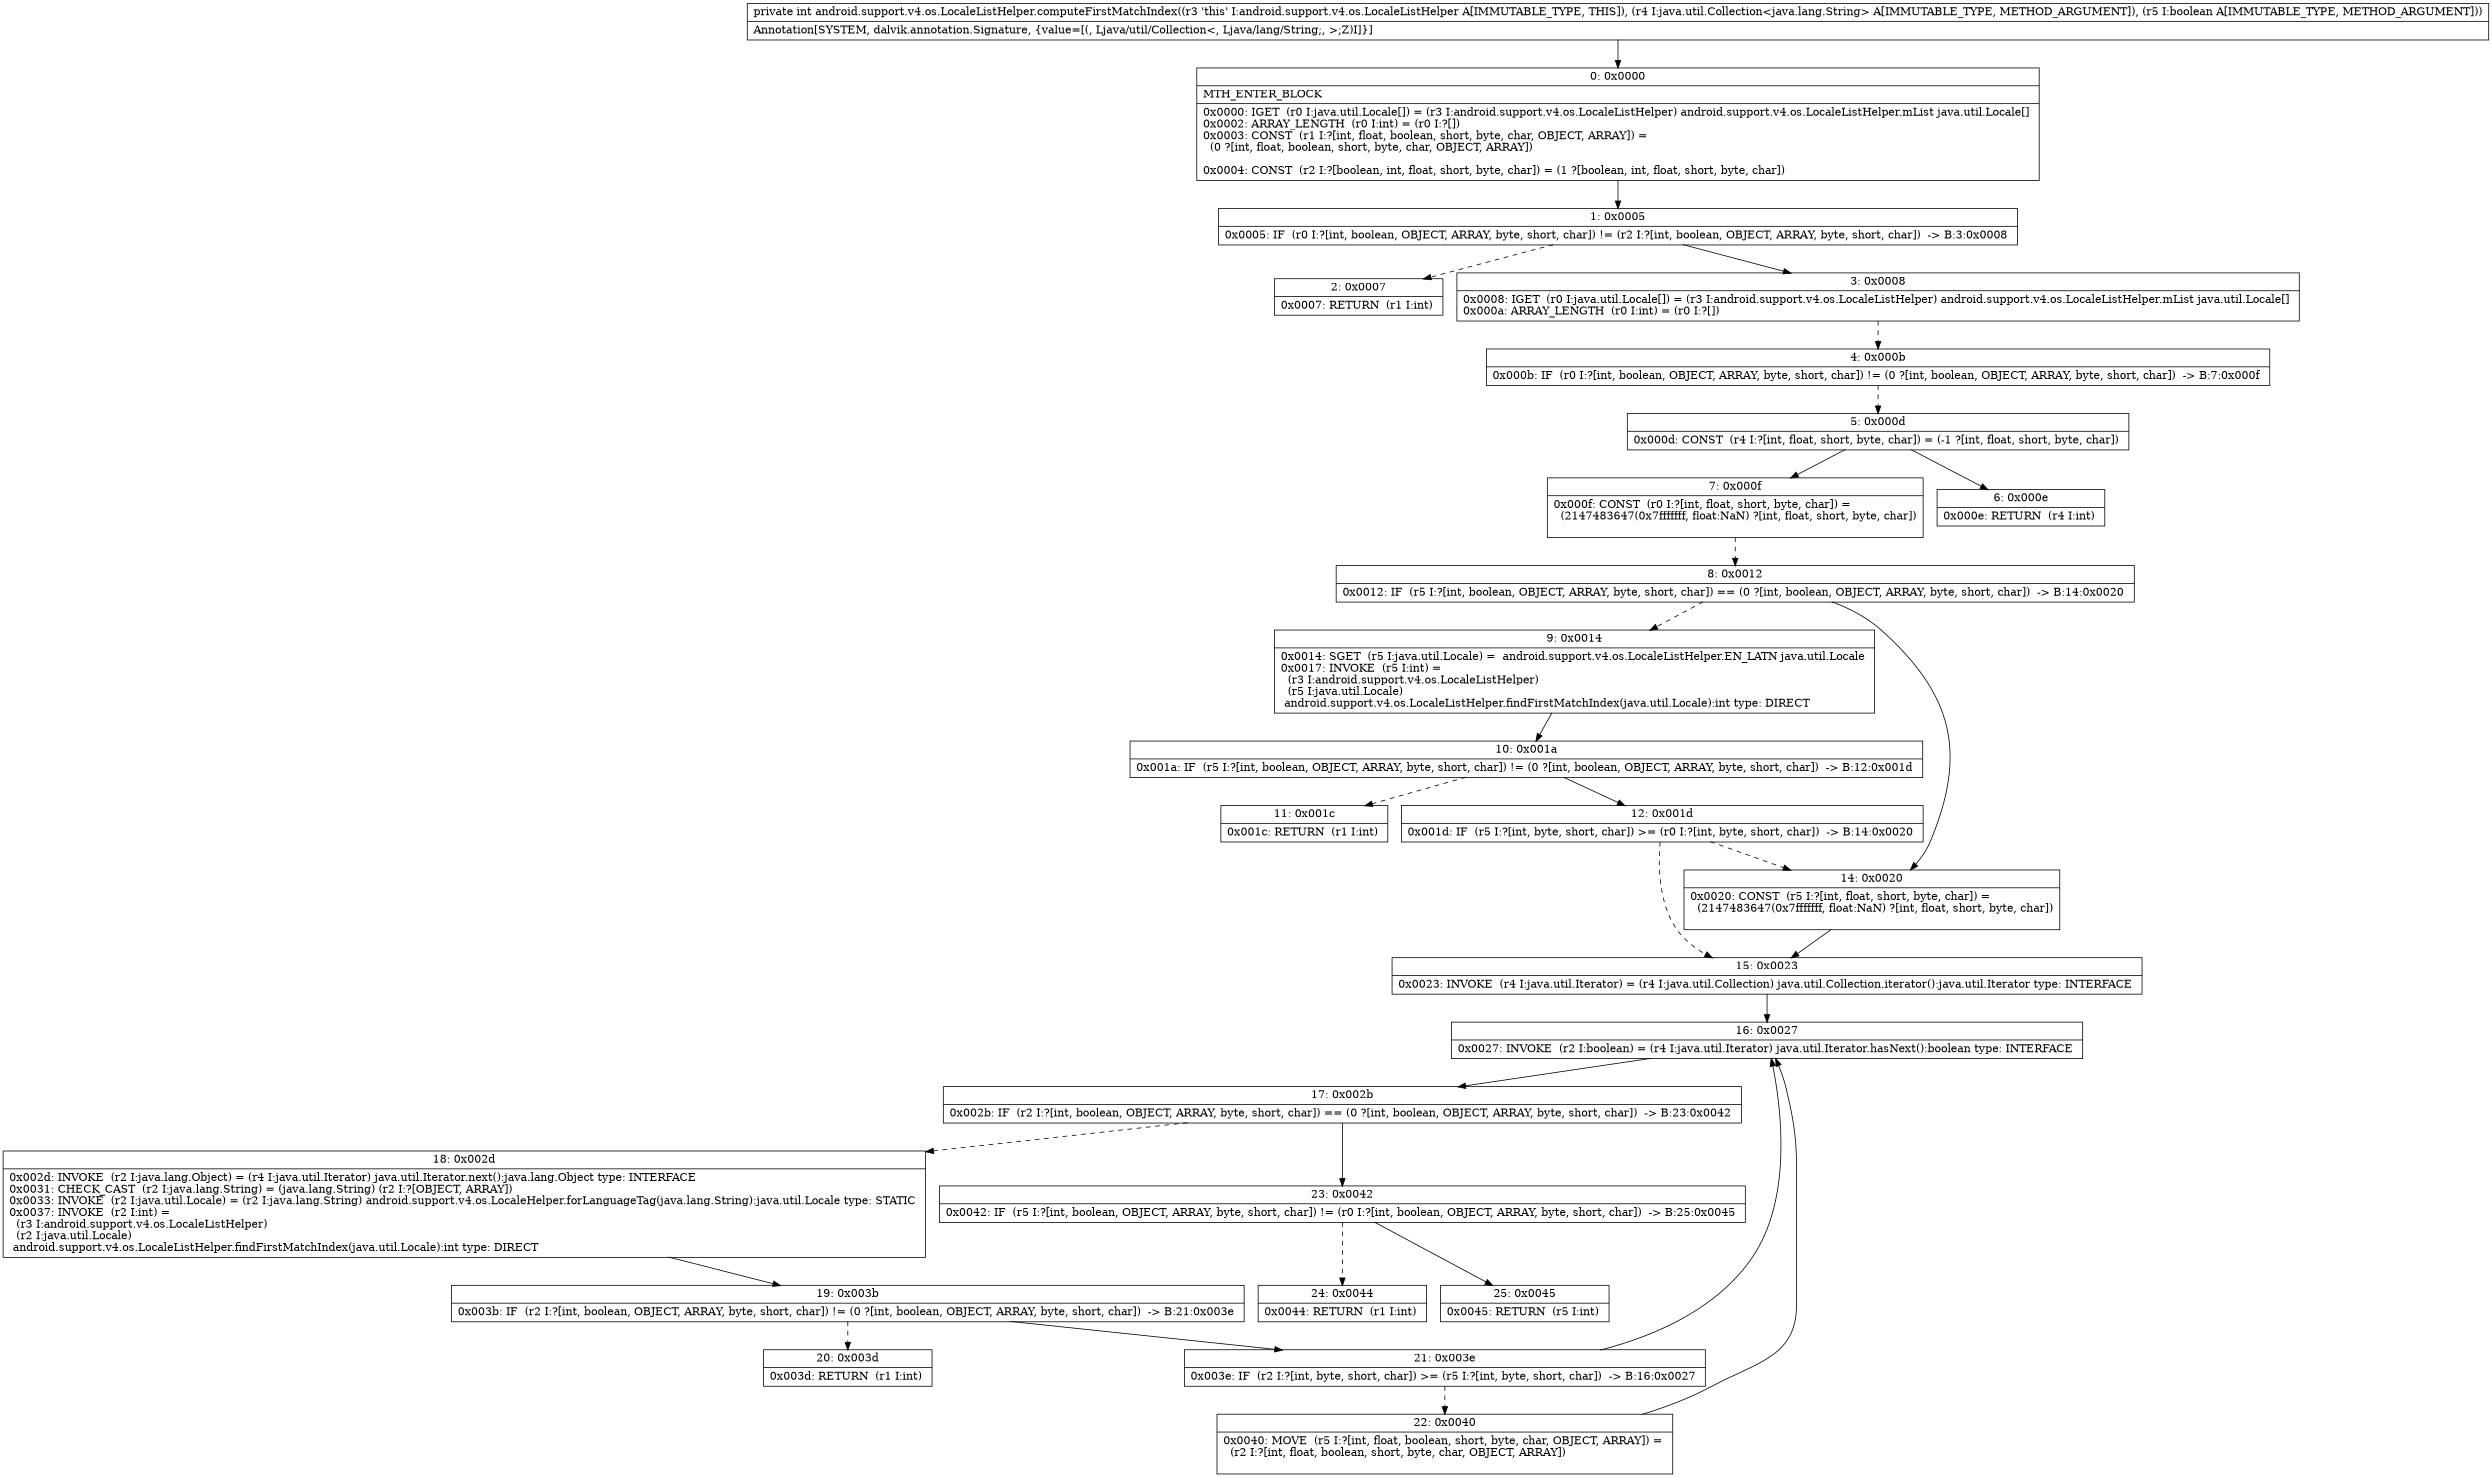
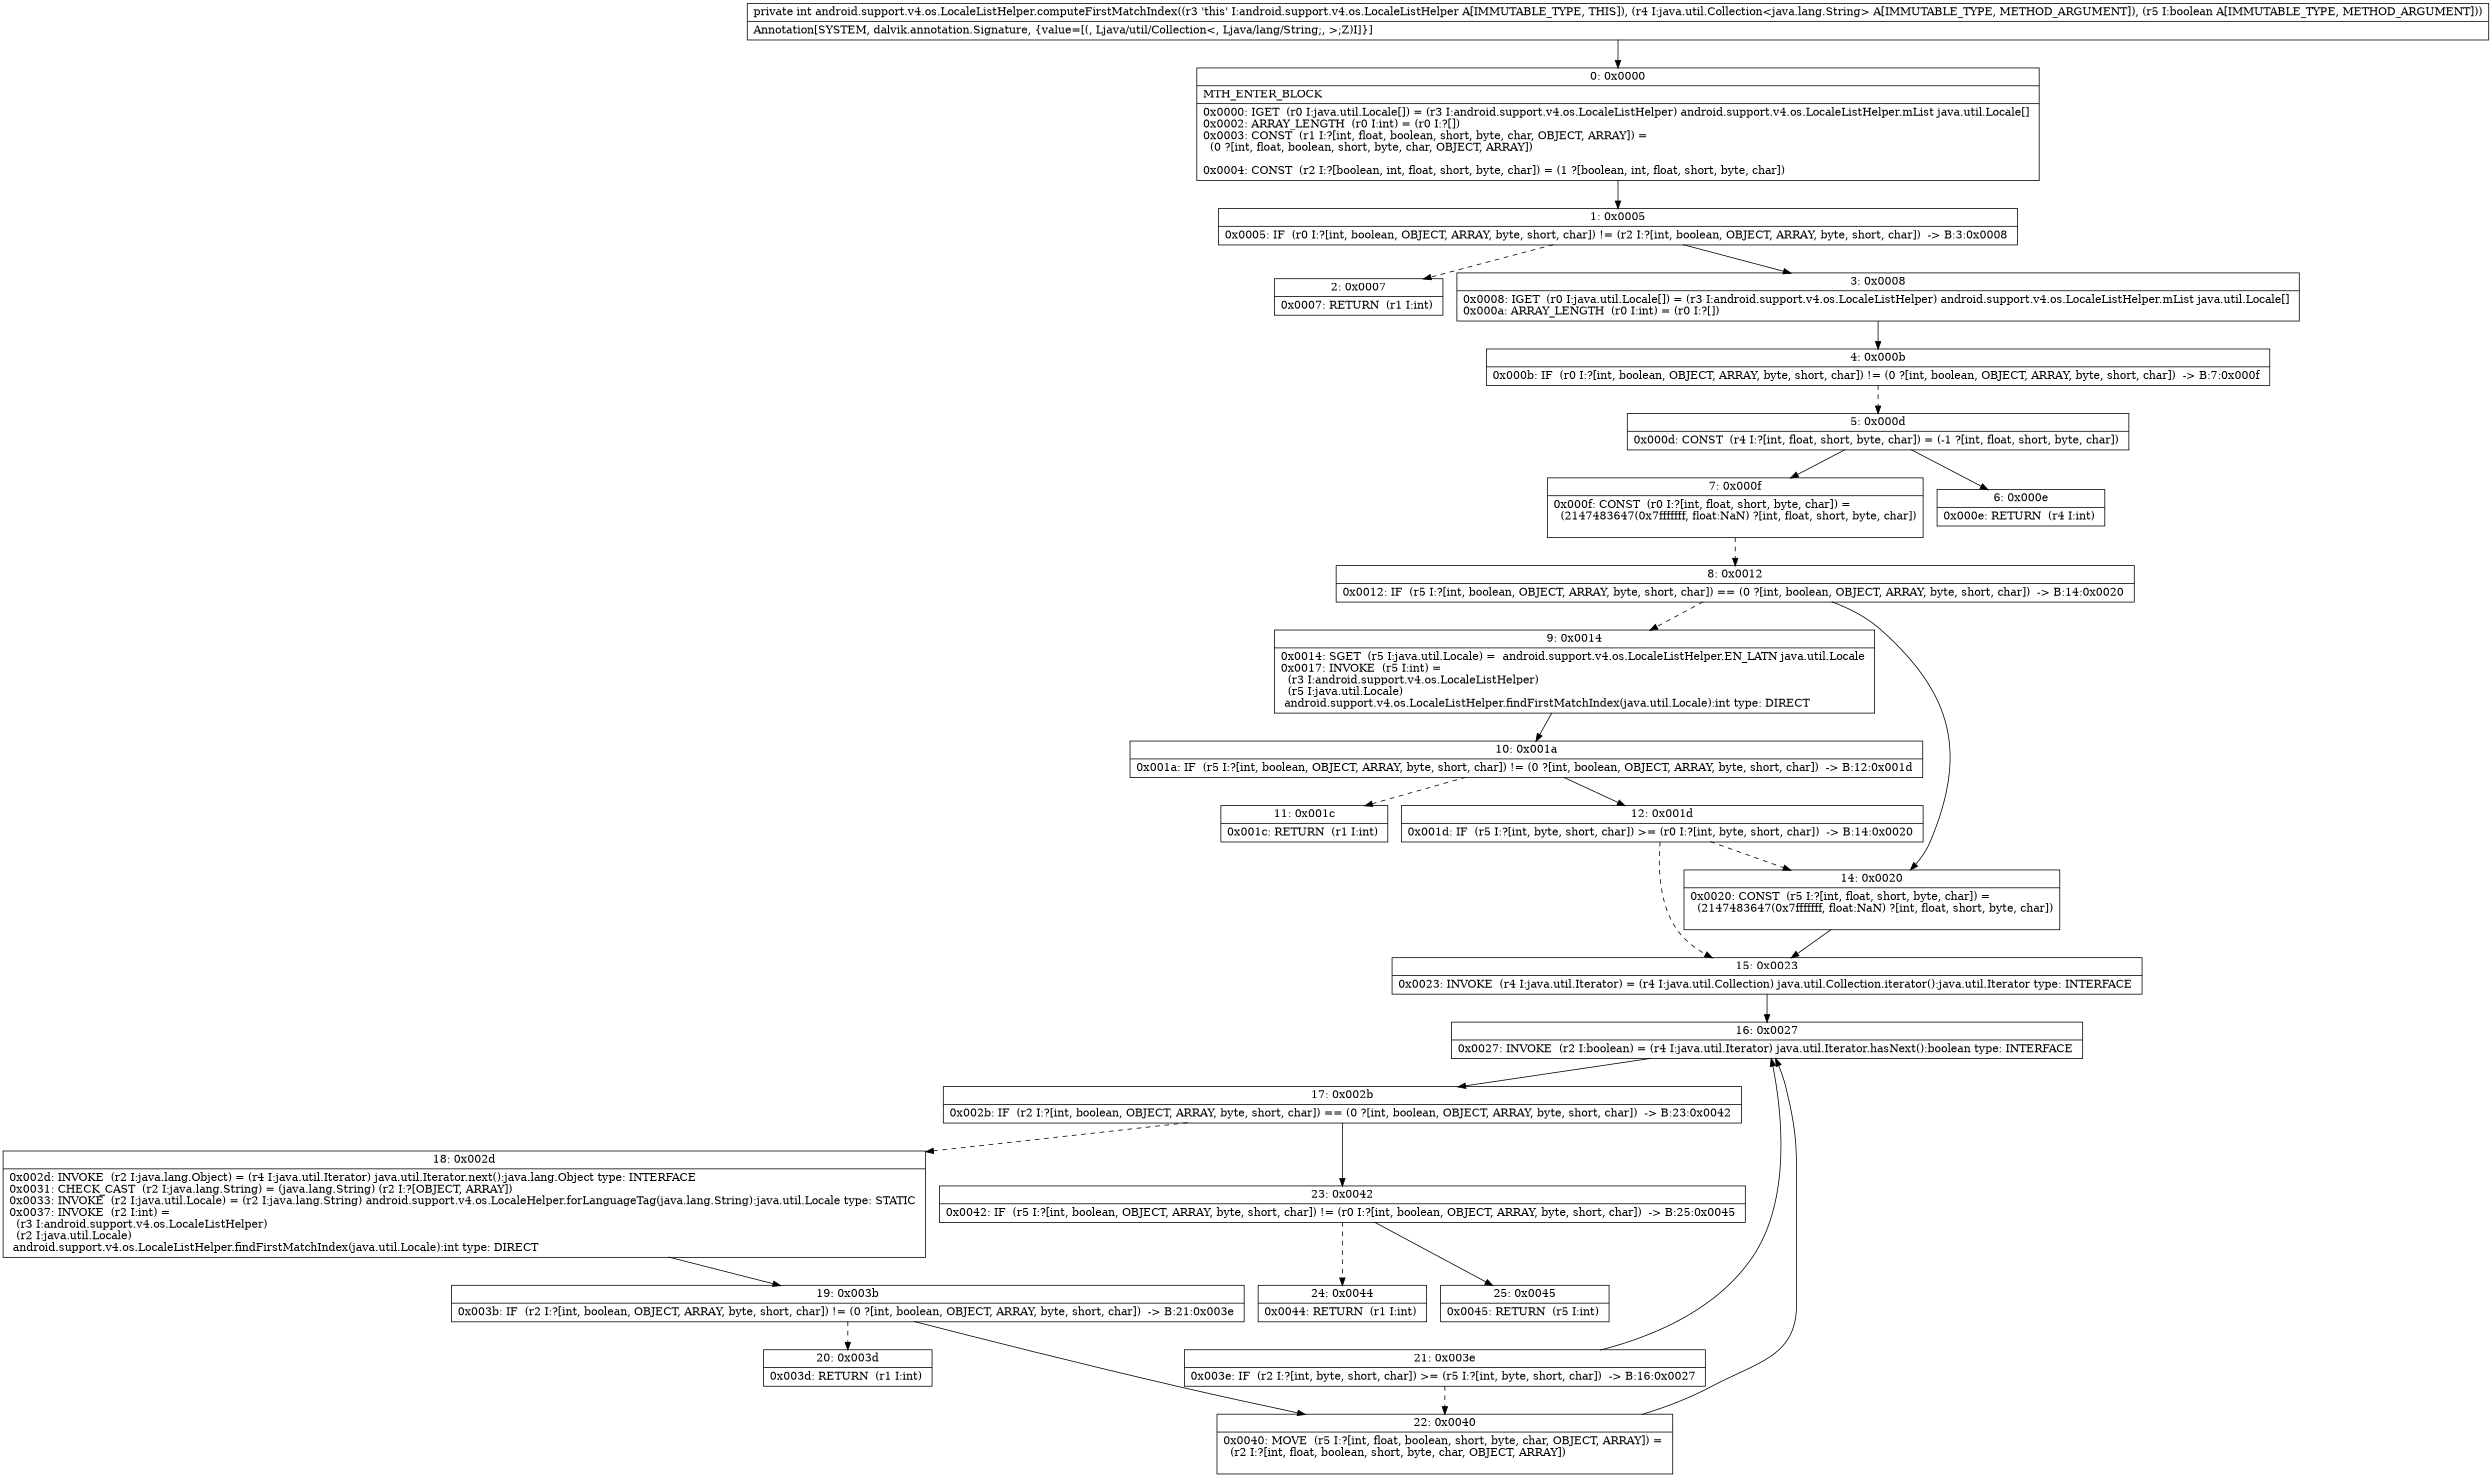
edge "3: 0x0008" -> "4: 0x000b": style dashed -> solid
edge "19: 0x003b" -> "21: 0x003e": now "19: 0x003b" -> "22: 0x0040"
